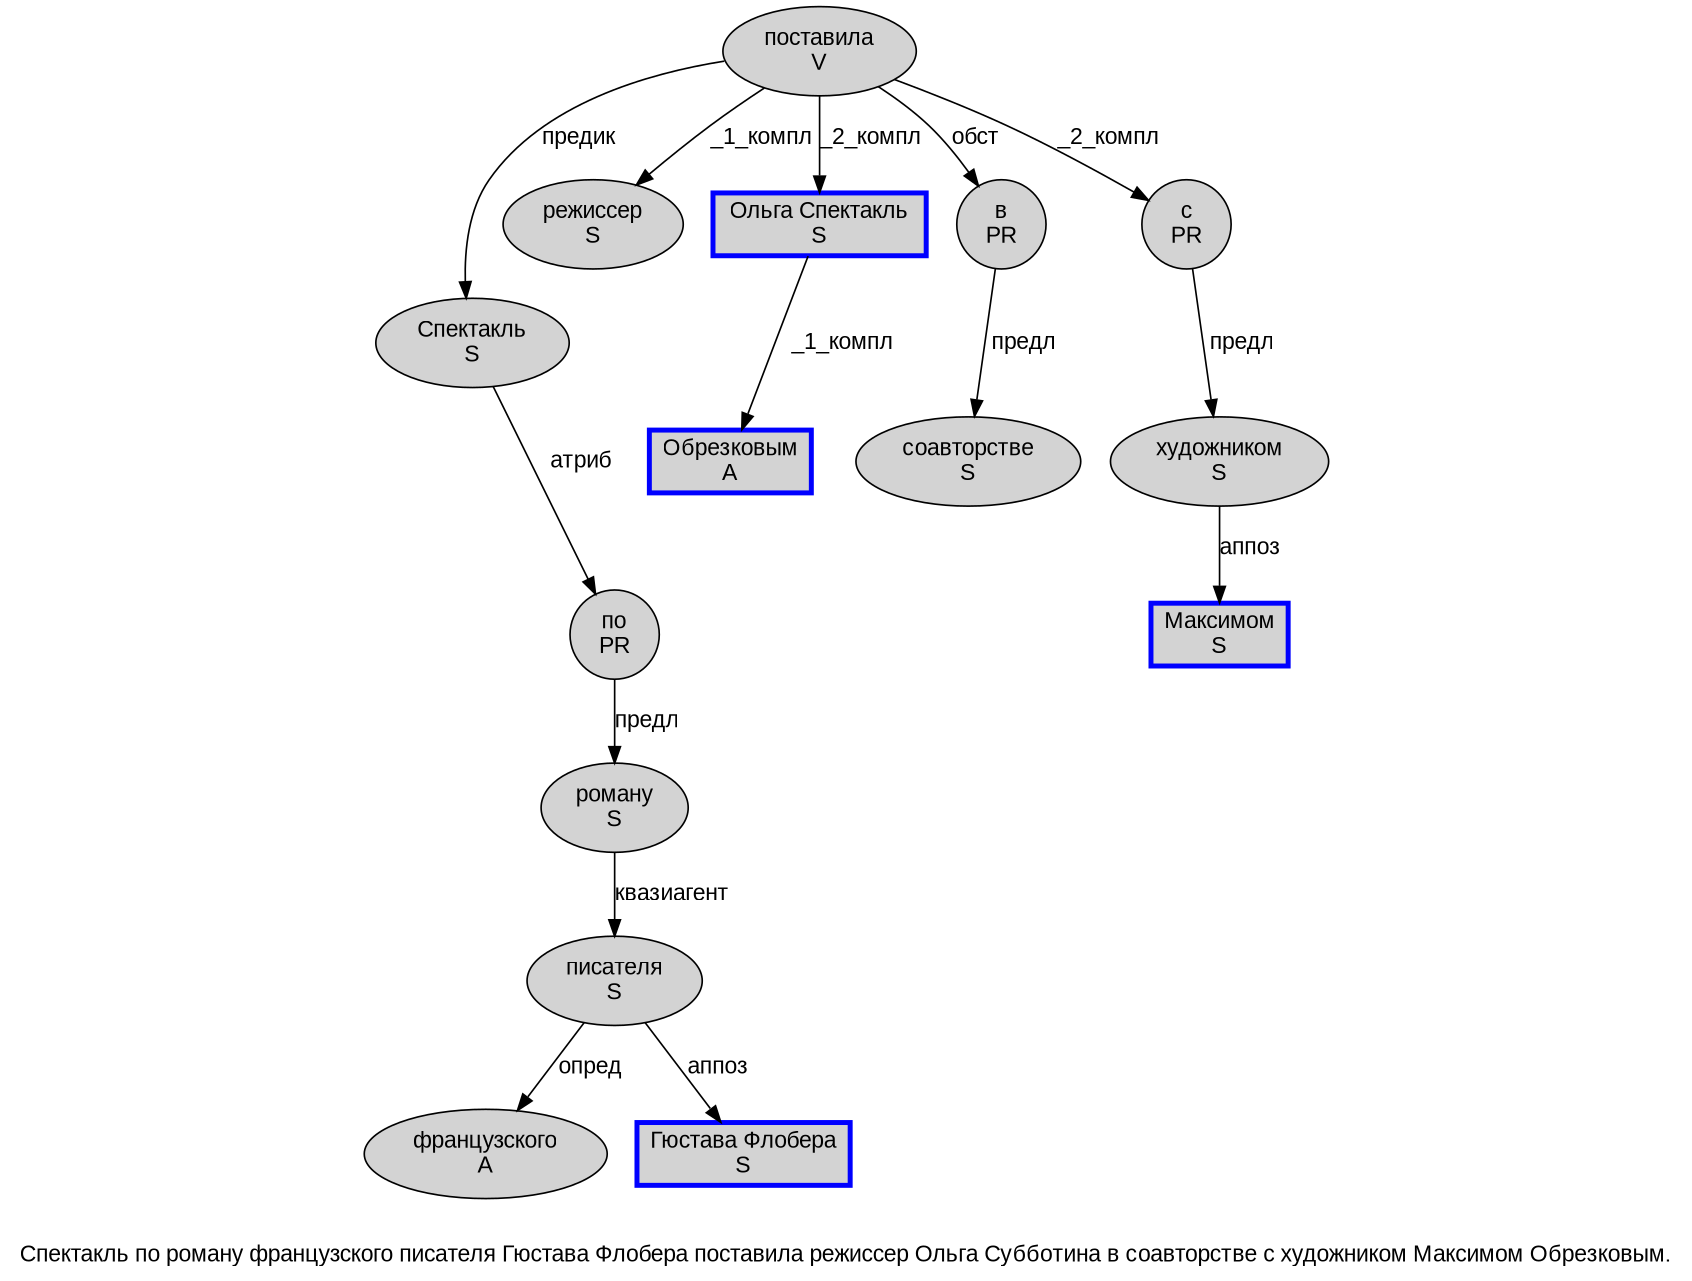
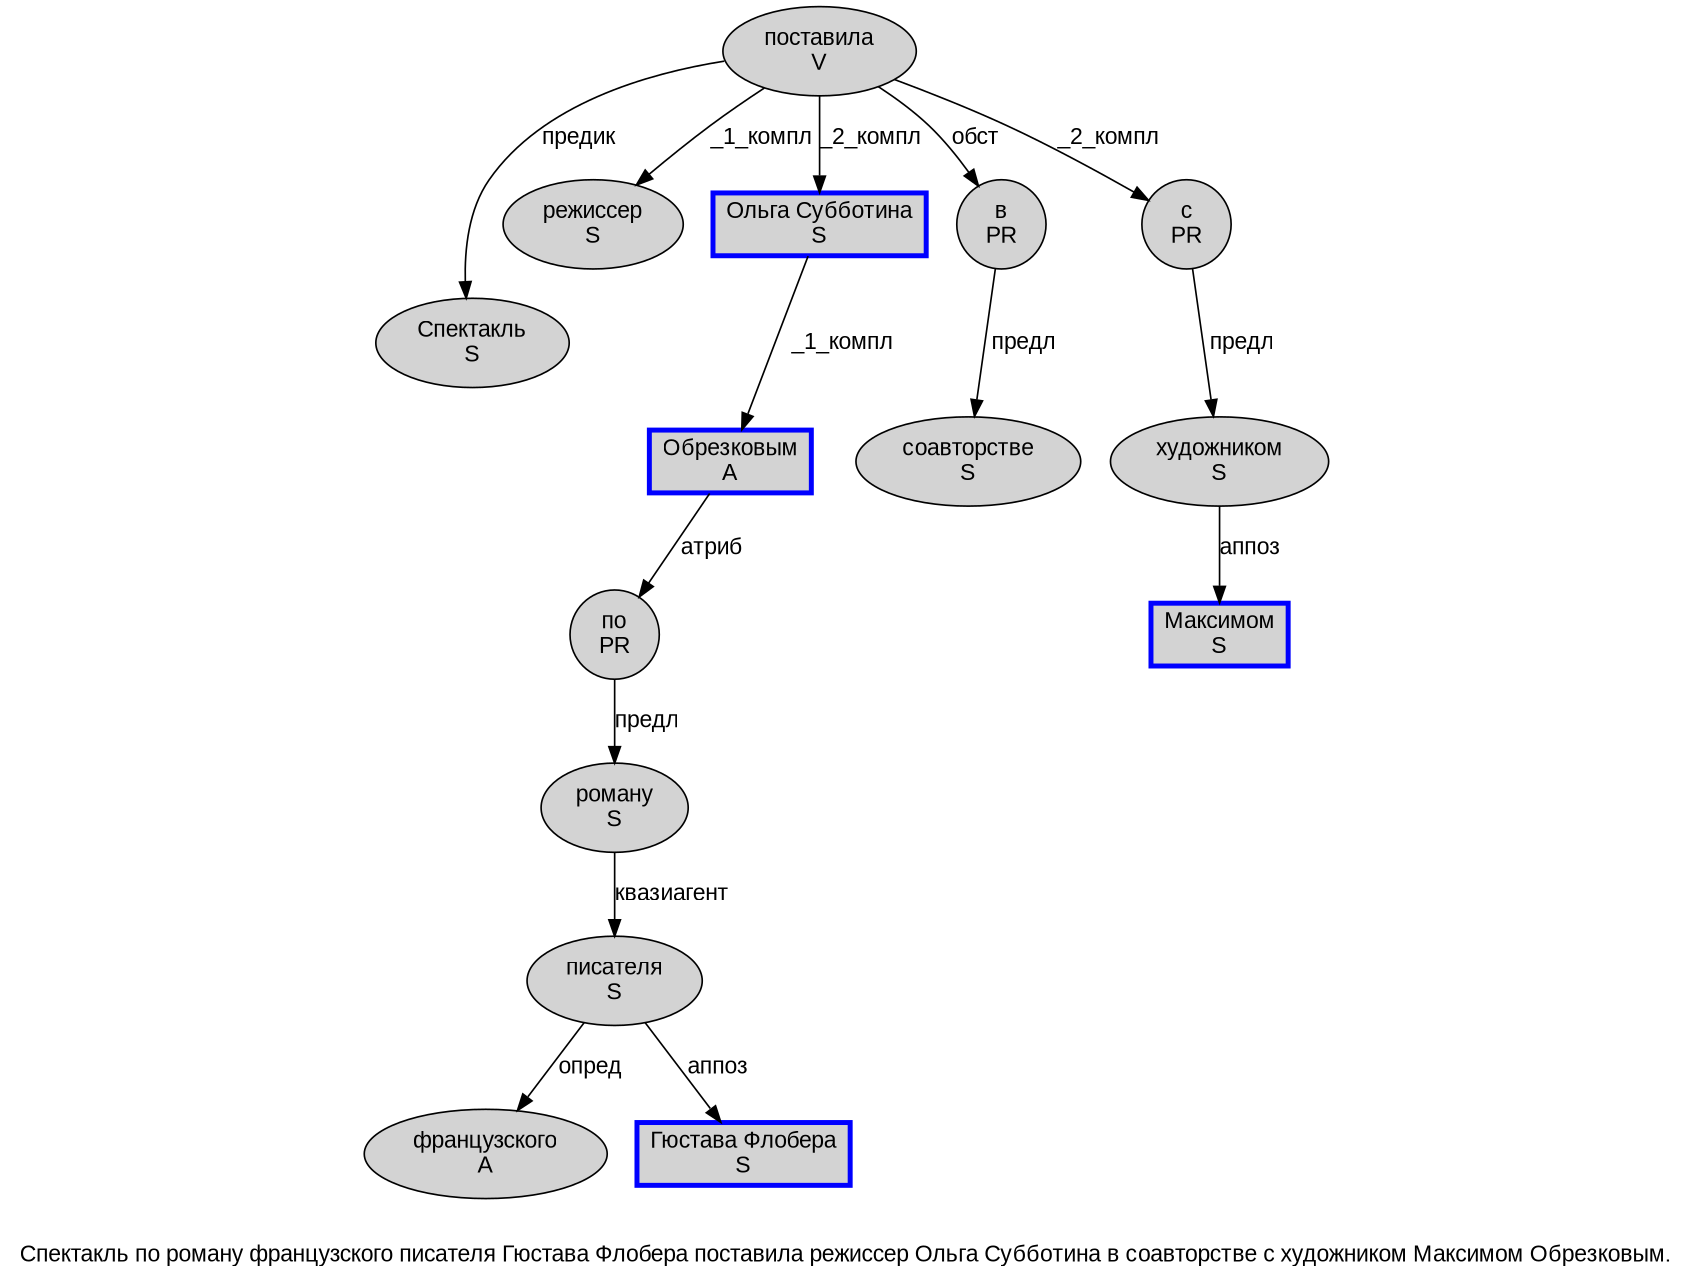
node "Ольга Спектакль S": label "Ольга Спектакль S" -> "Ольга Субботина S"
edge "Спектакль S" -> "по PR": now "Обрезковым A" -> "по PR"
